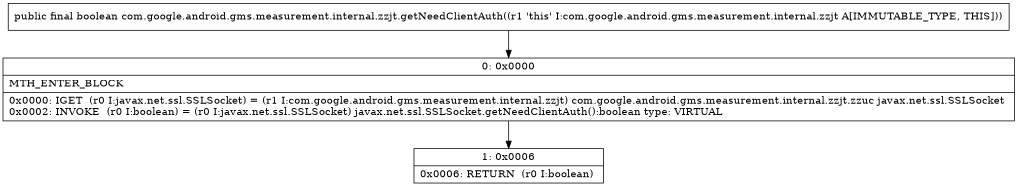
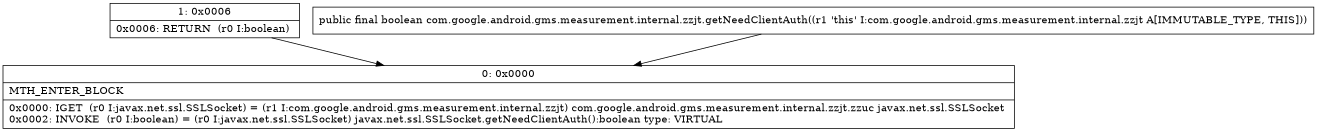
edge "0: 0x0000" -> "1: 0x0006": reversed
